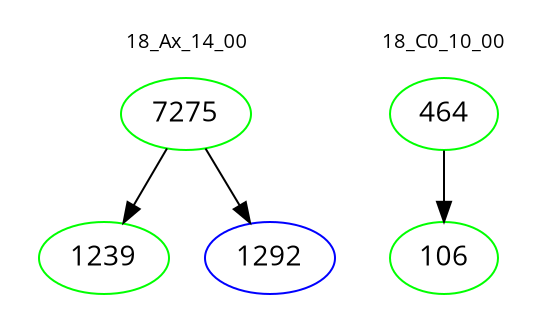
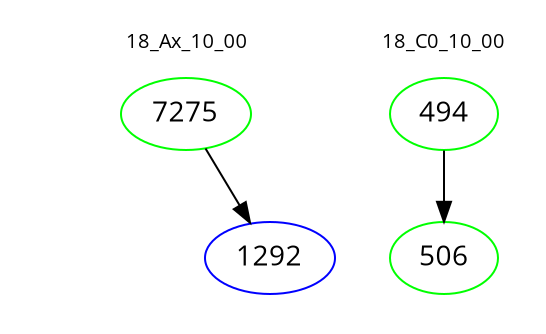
cluster "18_Ax_14_00": label "18_Ax_14_00" -> "18_Ax_10_00"
node "464": label "464" -> "494"
node "1239": removed
node "106": label "106" -> "506"
